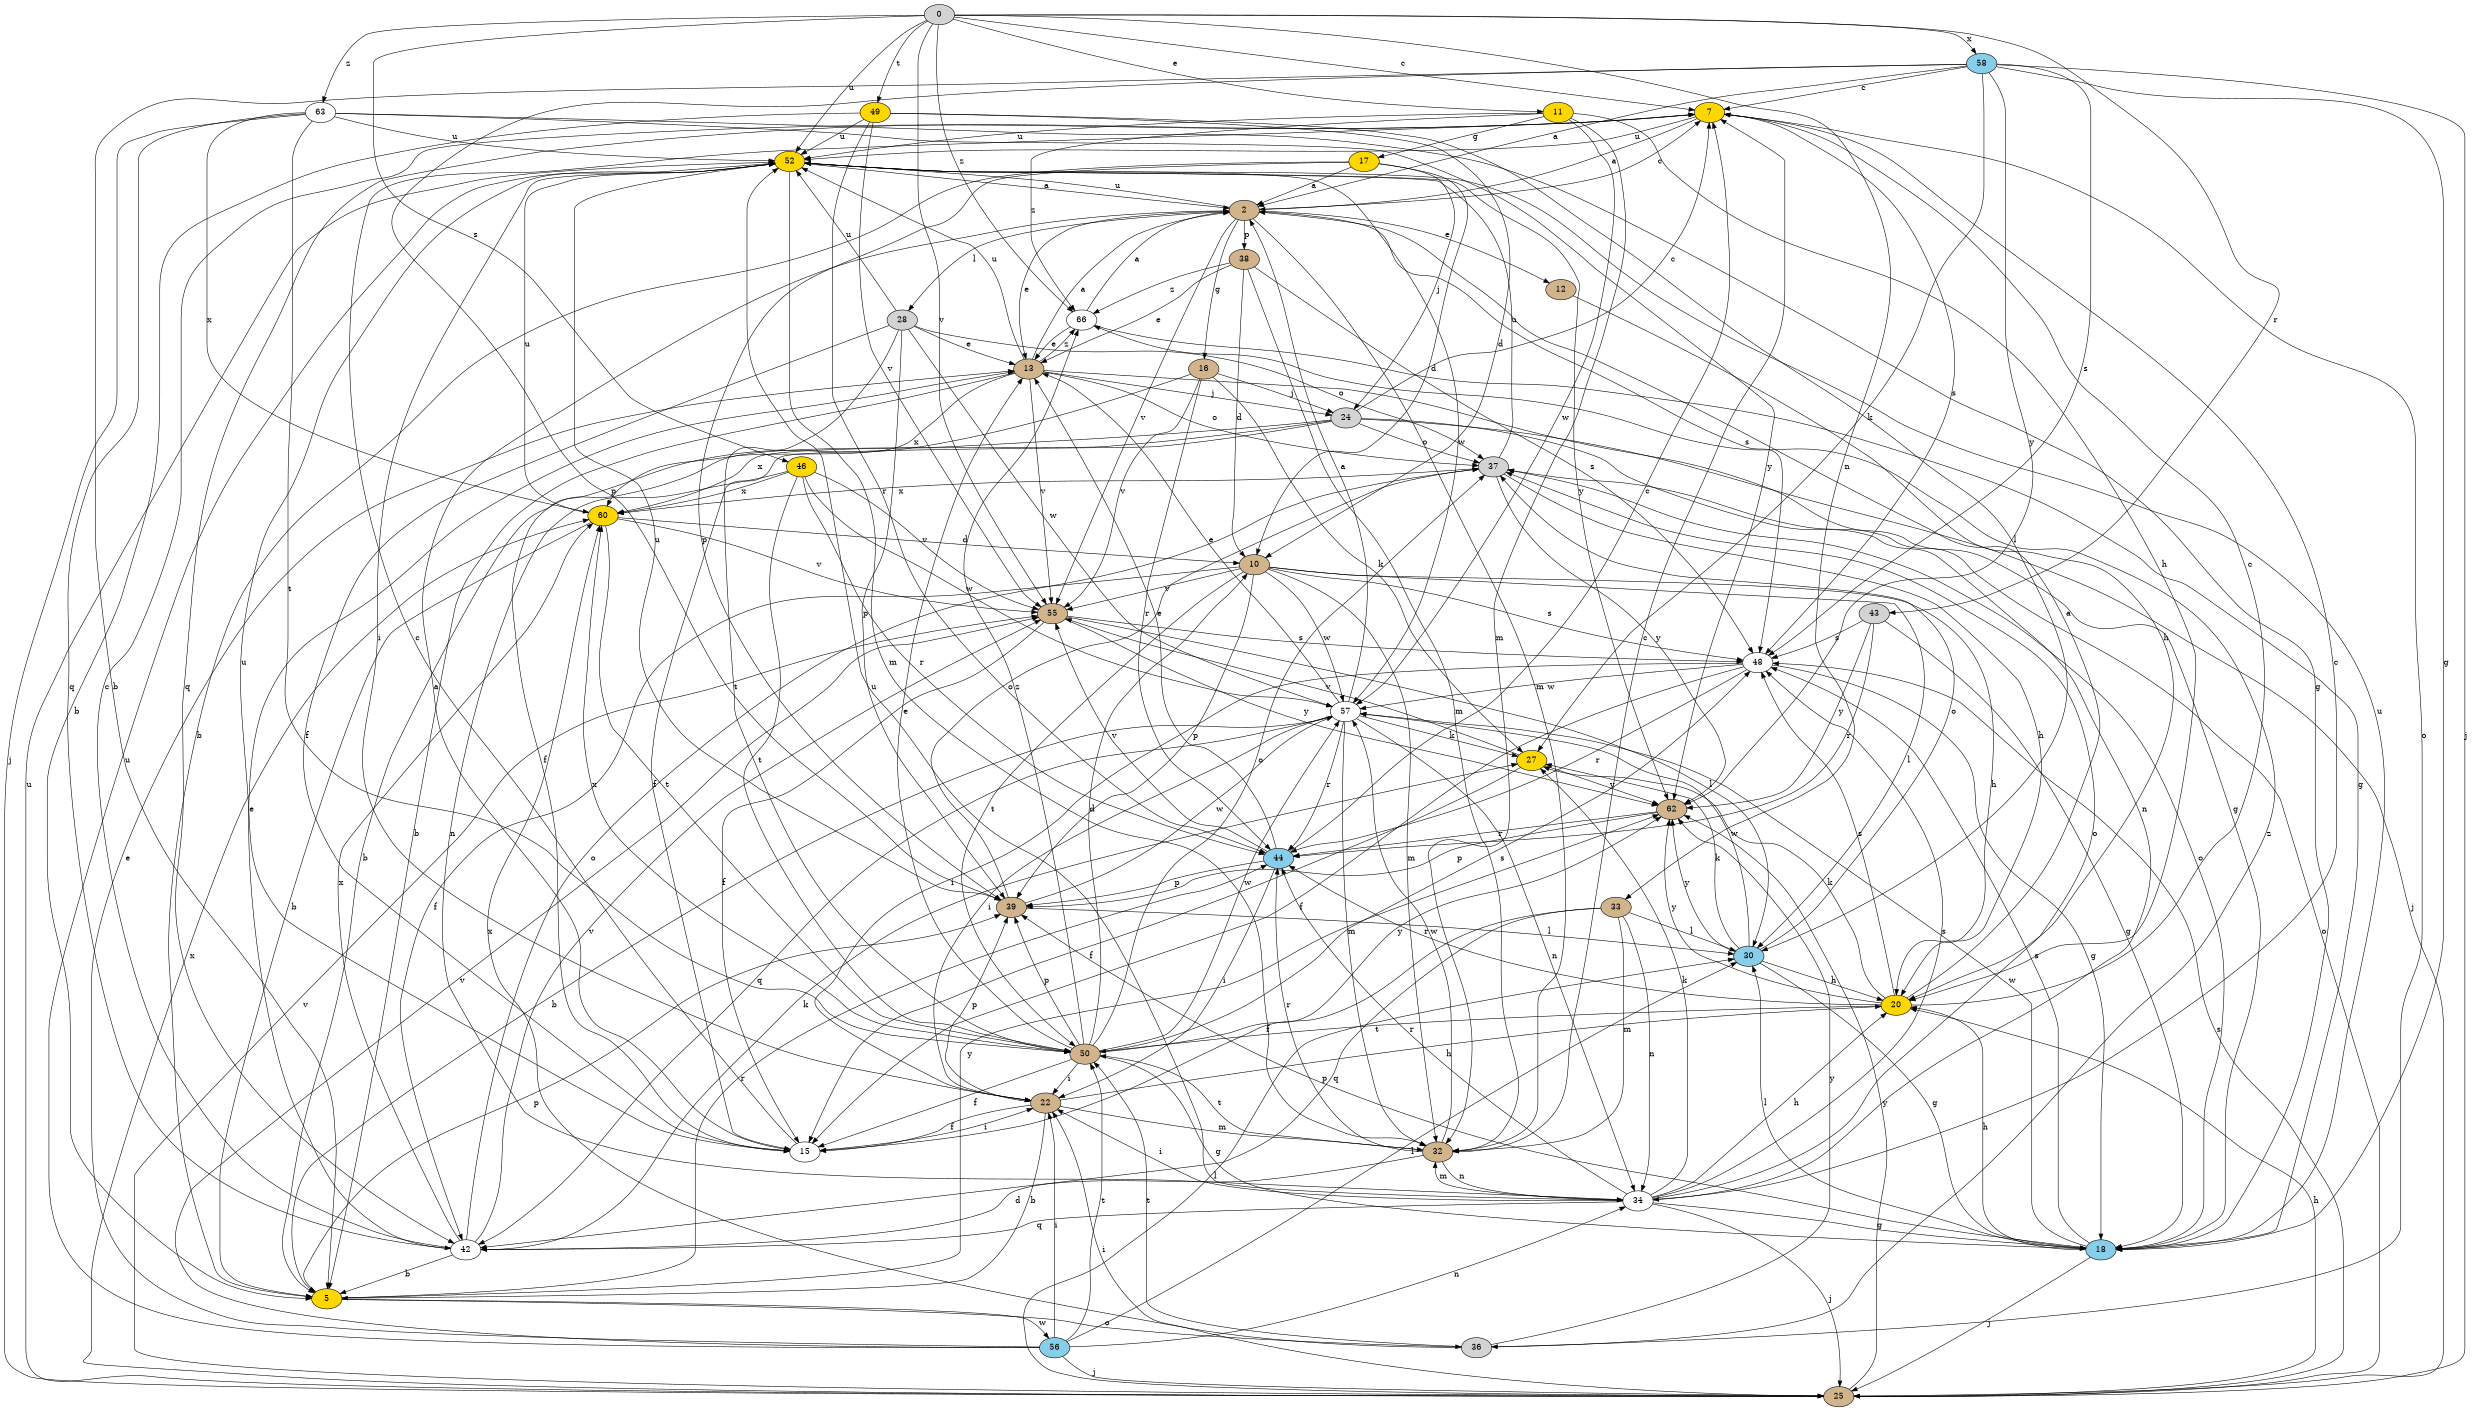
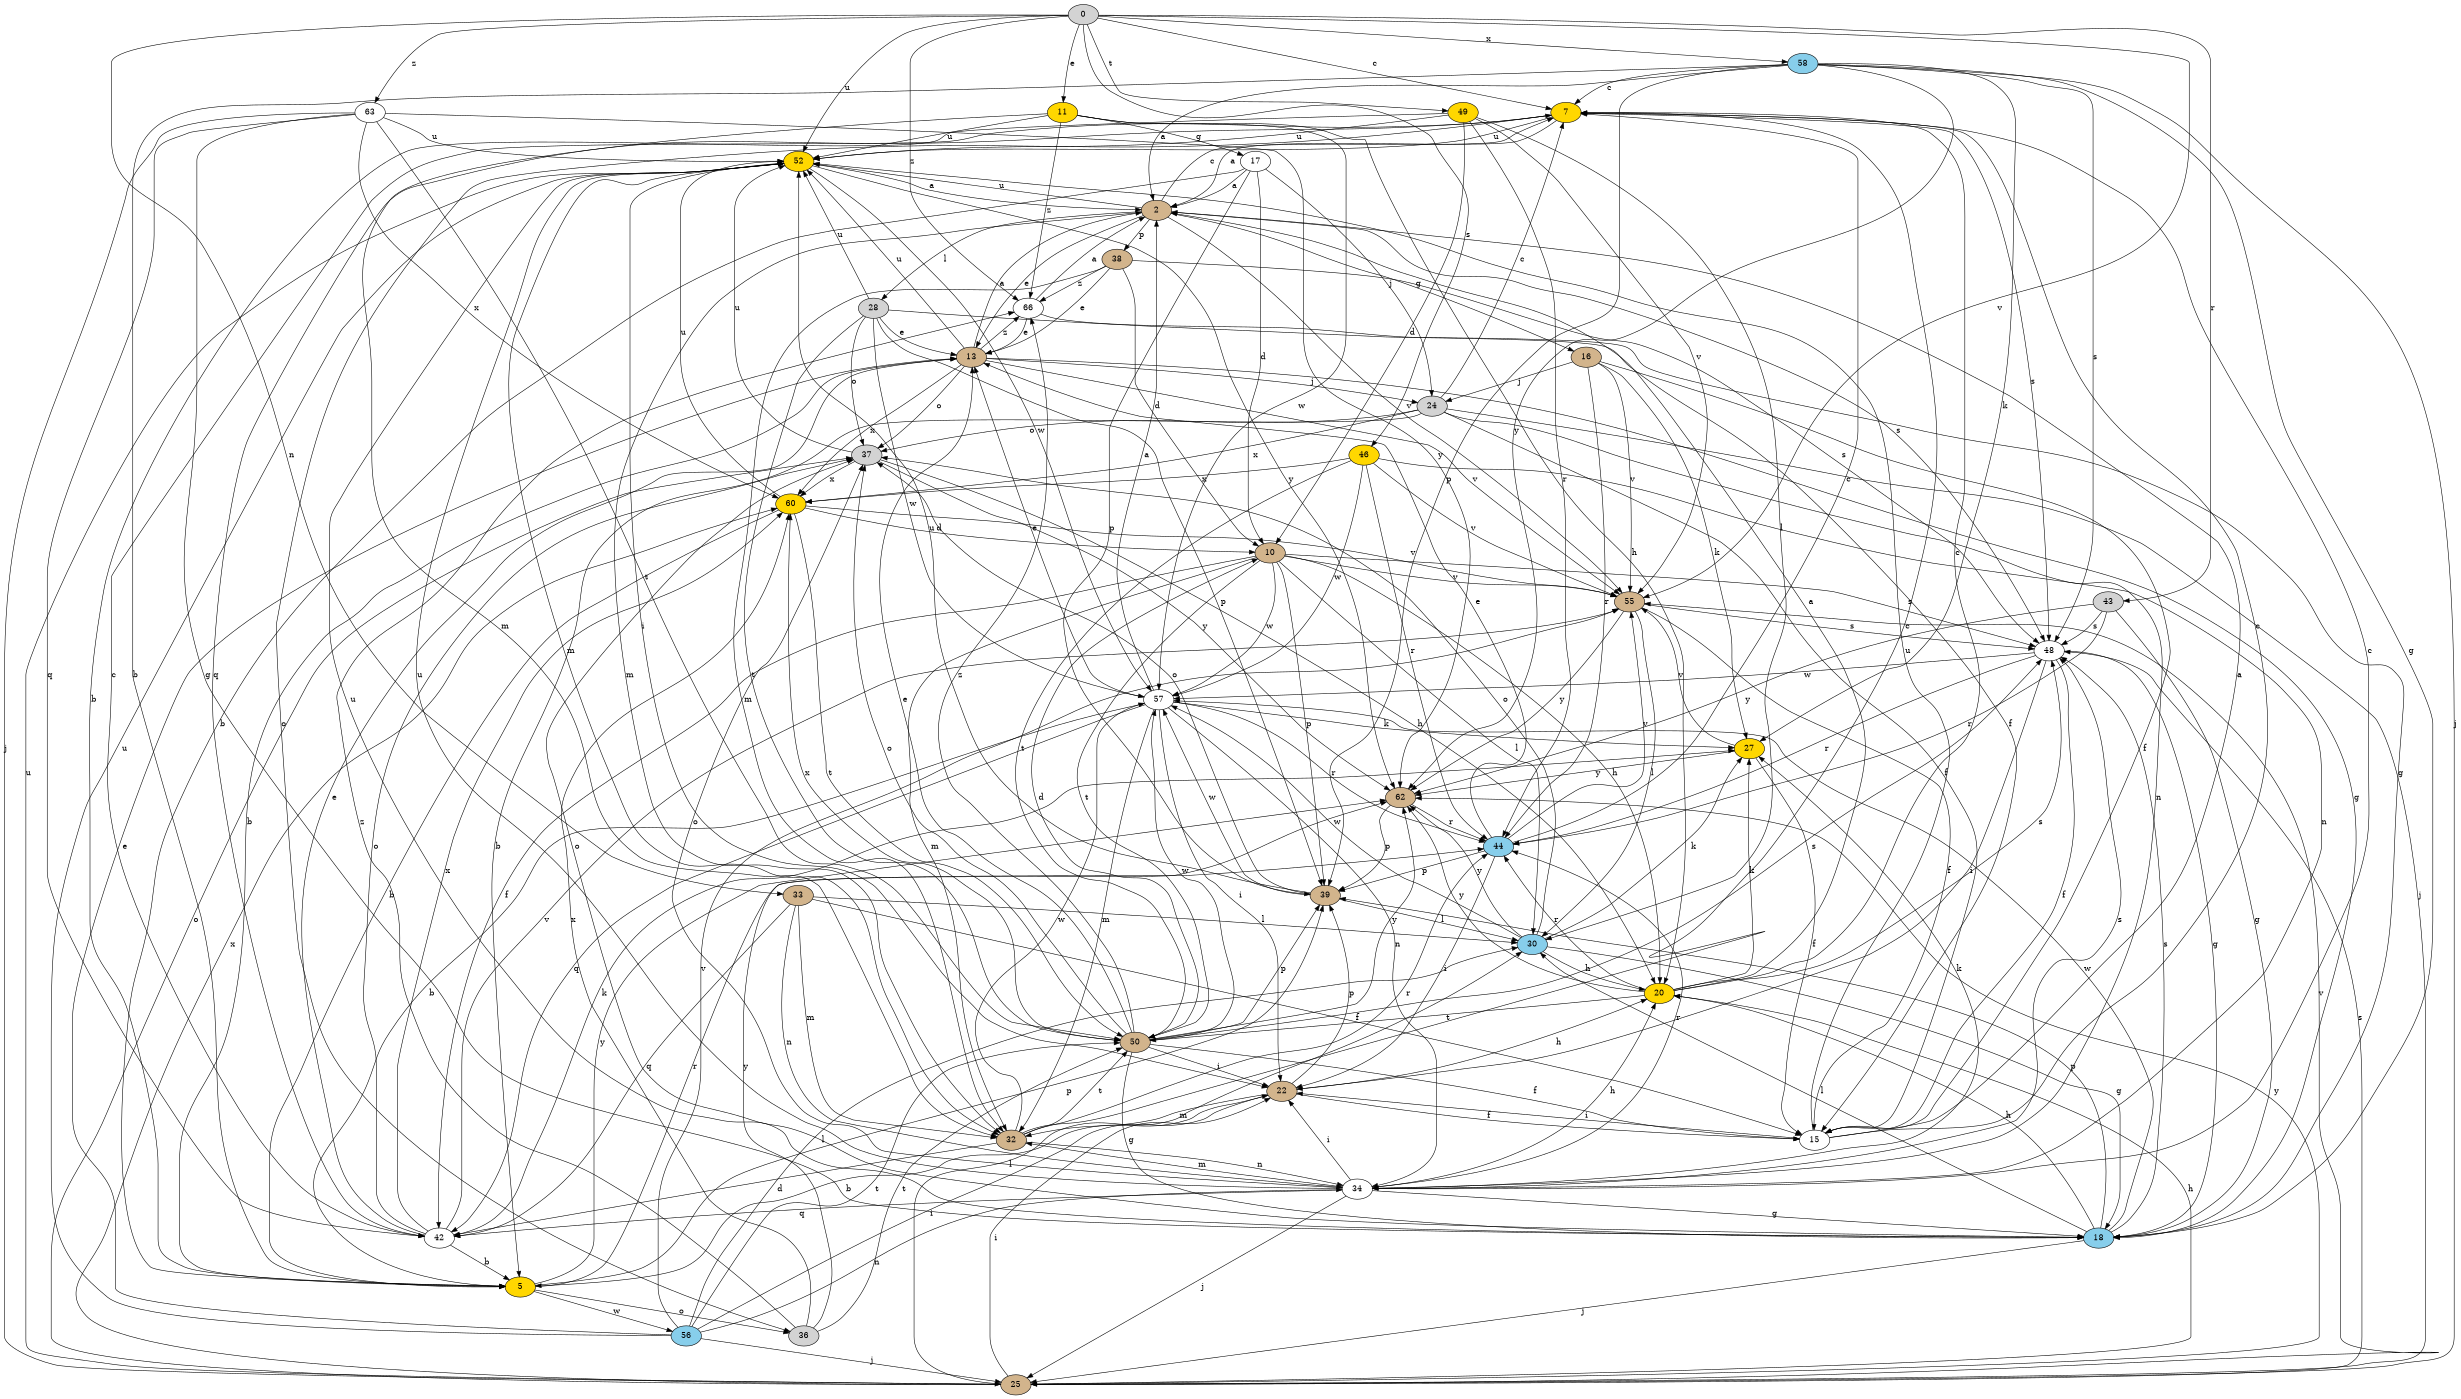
node "17": fillcolor gold -> white
node "12": removed
